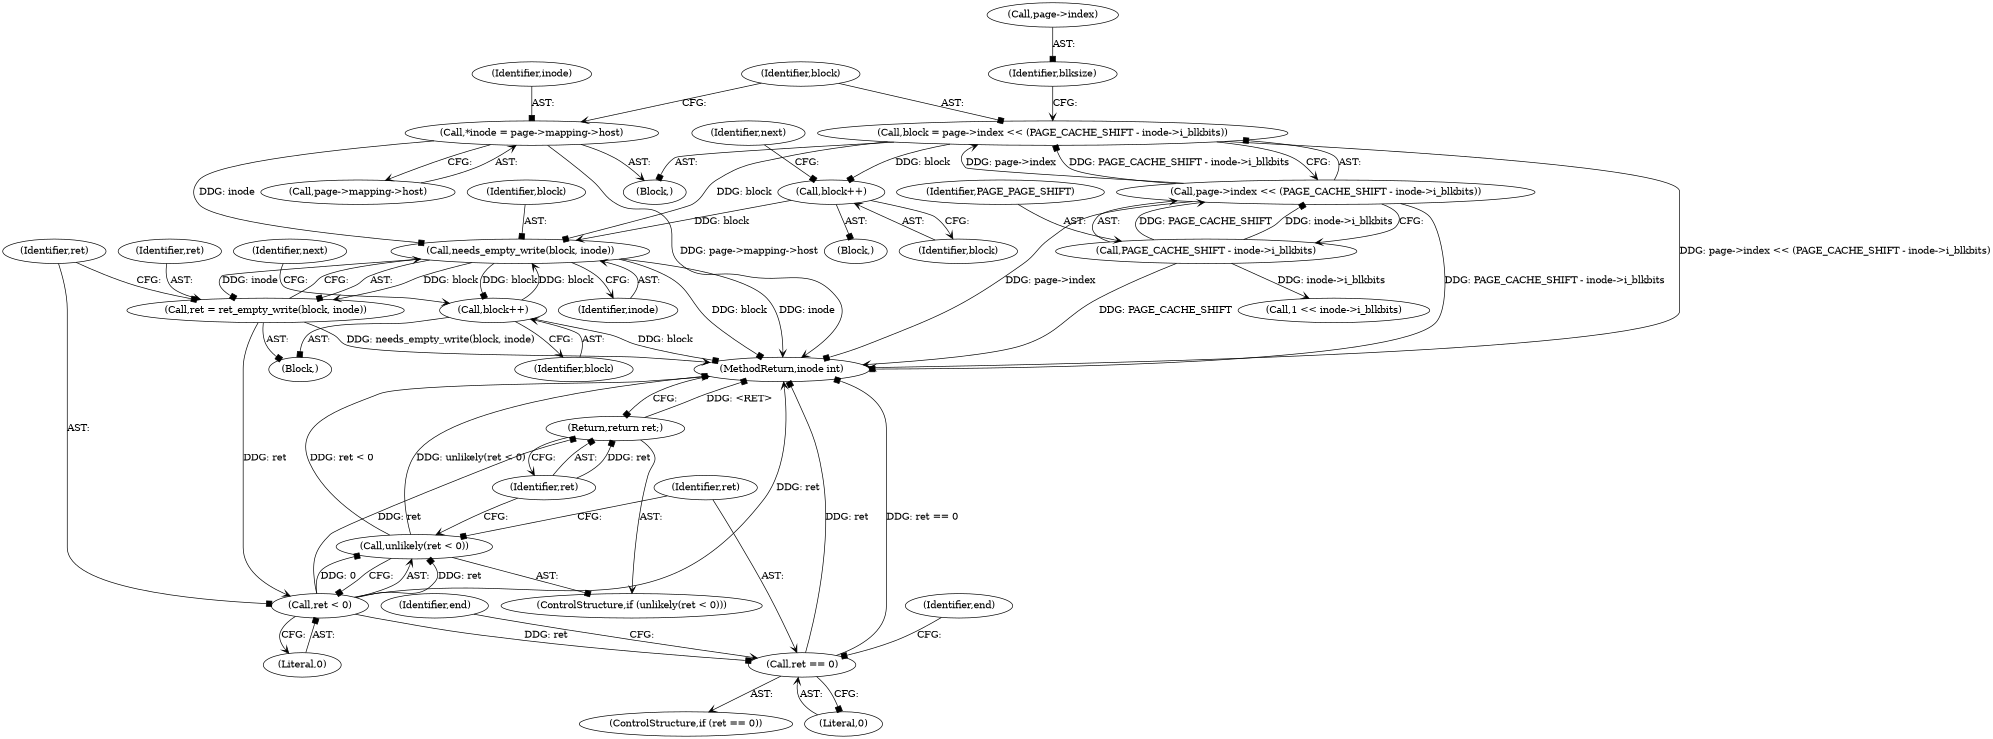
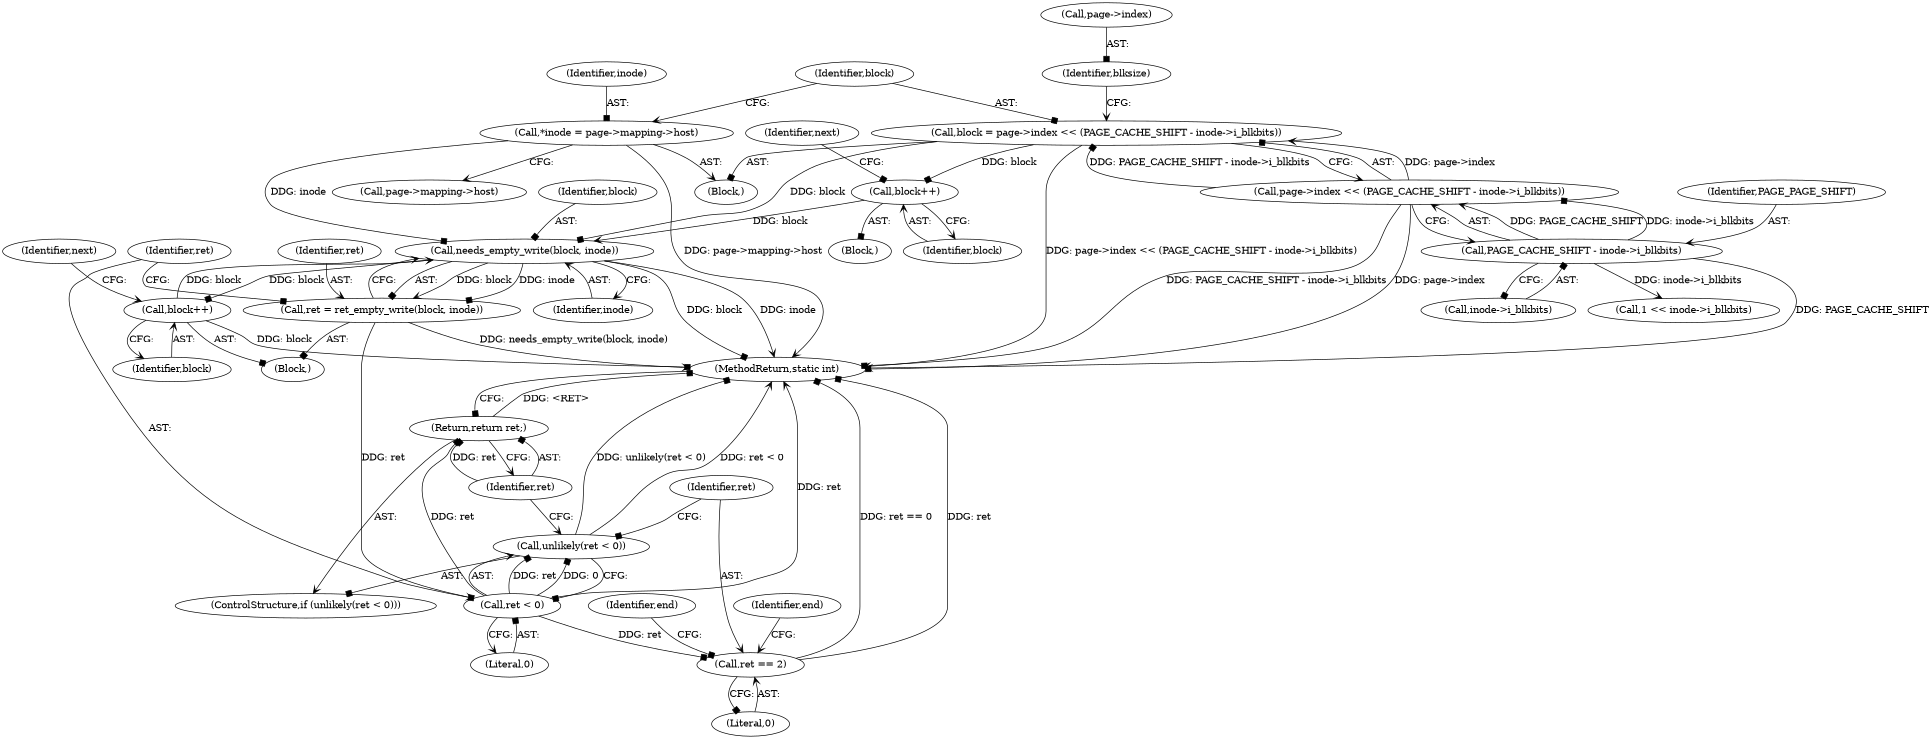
edge "(Call,page->mapping->host)" -> "(Call,*inode = page->mapping->host)": removed, label "AST:"
node "(Call,inode->i_blkbits)": added
node "(MethodReturn,inode int)": label "(MethodReturn,inode int)" -> "(MethodReturn,static int)"
node "(Call,ret == 0)": label "(Call,ret == 0)" -> "(Call,ret == 2)"
node "(ControlStructure,if (ret == 0))": removed
